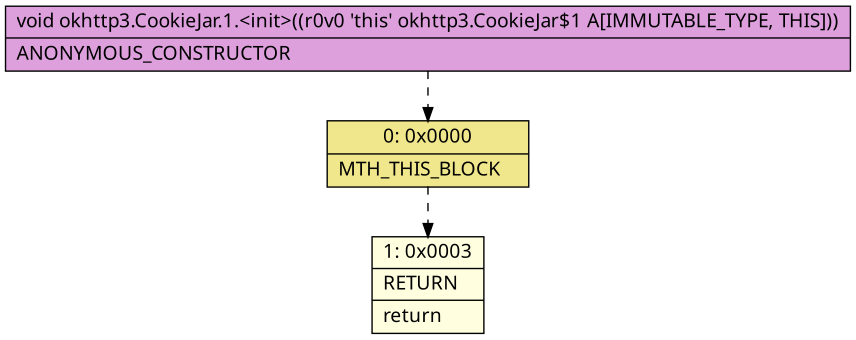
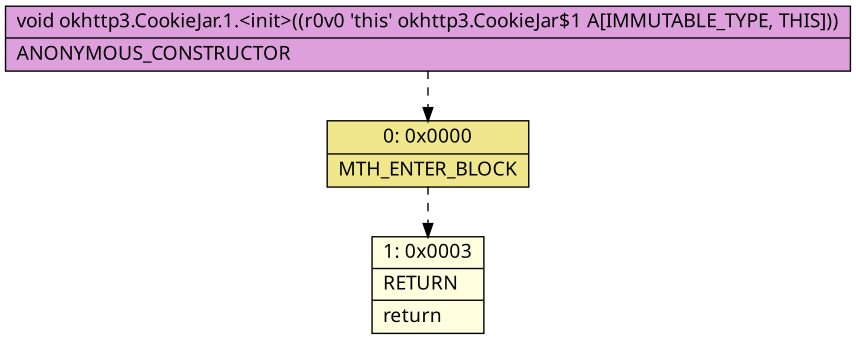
node "0: 0x0000": text "MTH_THIS_BLOCK" -> "MTH_ENTER_BLOCK"
